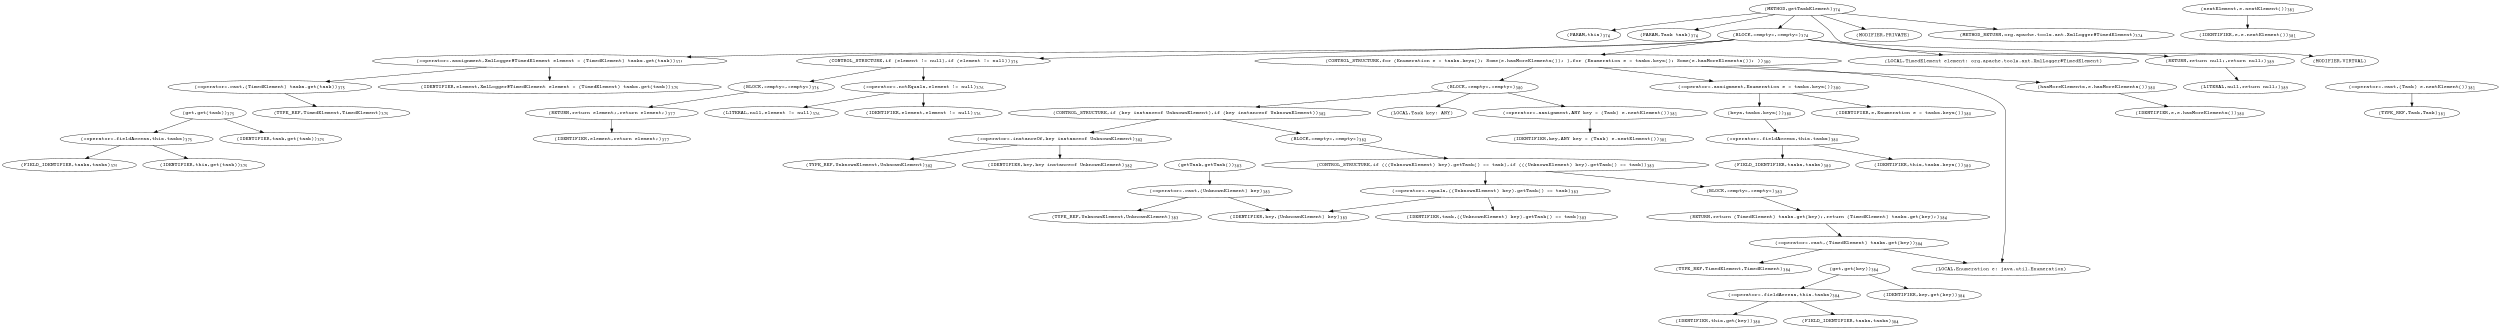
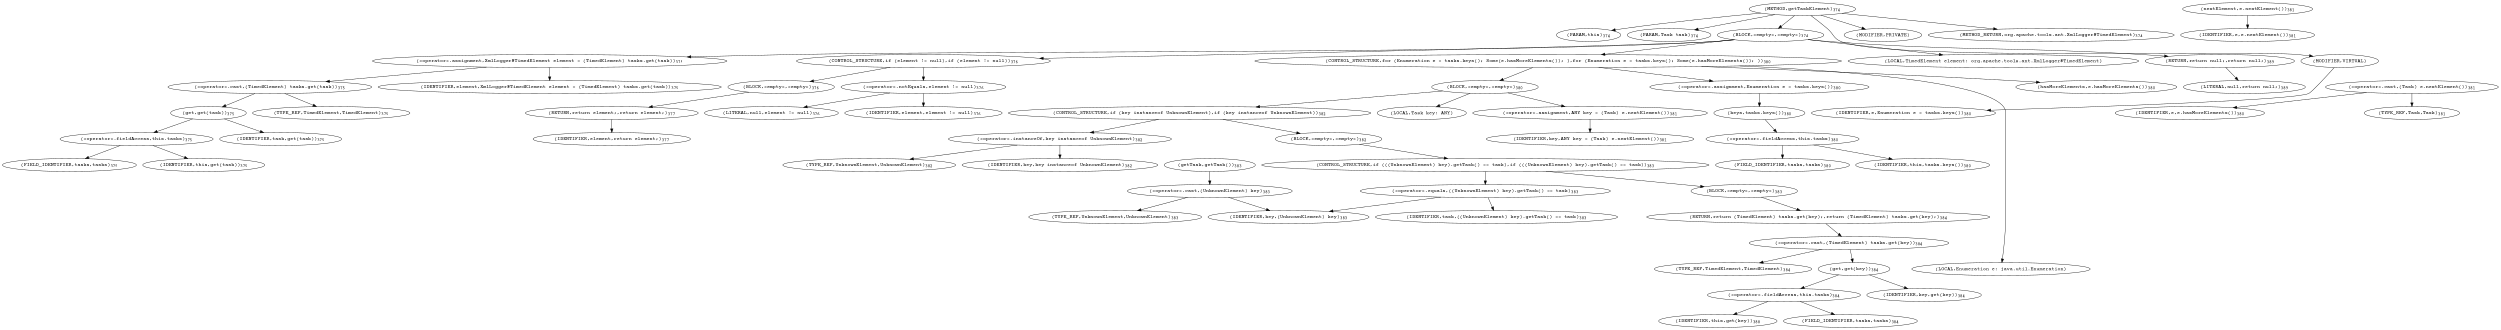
edge "(<operator>.cast,(TimedElement) tasks.get(task))" -> "(get,get(task))": added
edge "(<operator>.assignment,Enumeration e = tasks.keys())" -> "(IDENTIFIER,e,Enumeration e = tasks.keys())": now "(MODIFIER,VIRTUAL)" -> "(IDENTIFIER,e,Enumeration e = tasks.keys())"
edge "(hasMoreElements,e.hasMoreElements())" -> "(IDENTIFIER,e,e.hasMoreElements())": now "(<operator>.cast,(Task) e.nextElement())" -> "(IDENTIFIER,e,e.hasMoreElements())"
edge "(<operator>.cast,(TimedElement) tasks.get(key))" -> "(LOCAL,Enumeration e: java.util.Enumeration)": now "(<operator>.cast,(TimedElement) tasks.get(key))" -> "(get,get(key))"
